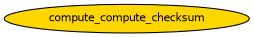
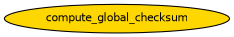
node "compute_compute_checksum": label "compute_compute_checksum" -> "compute_global_checksum"
